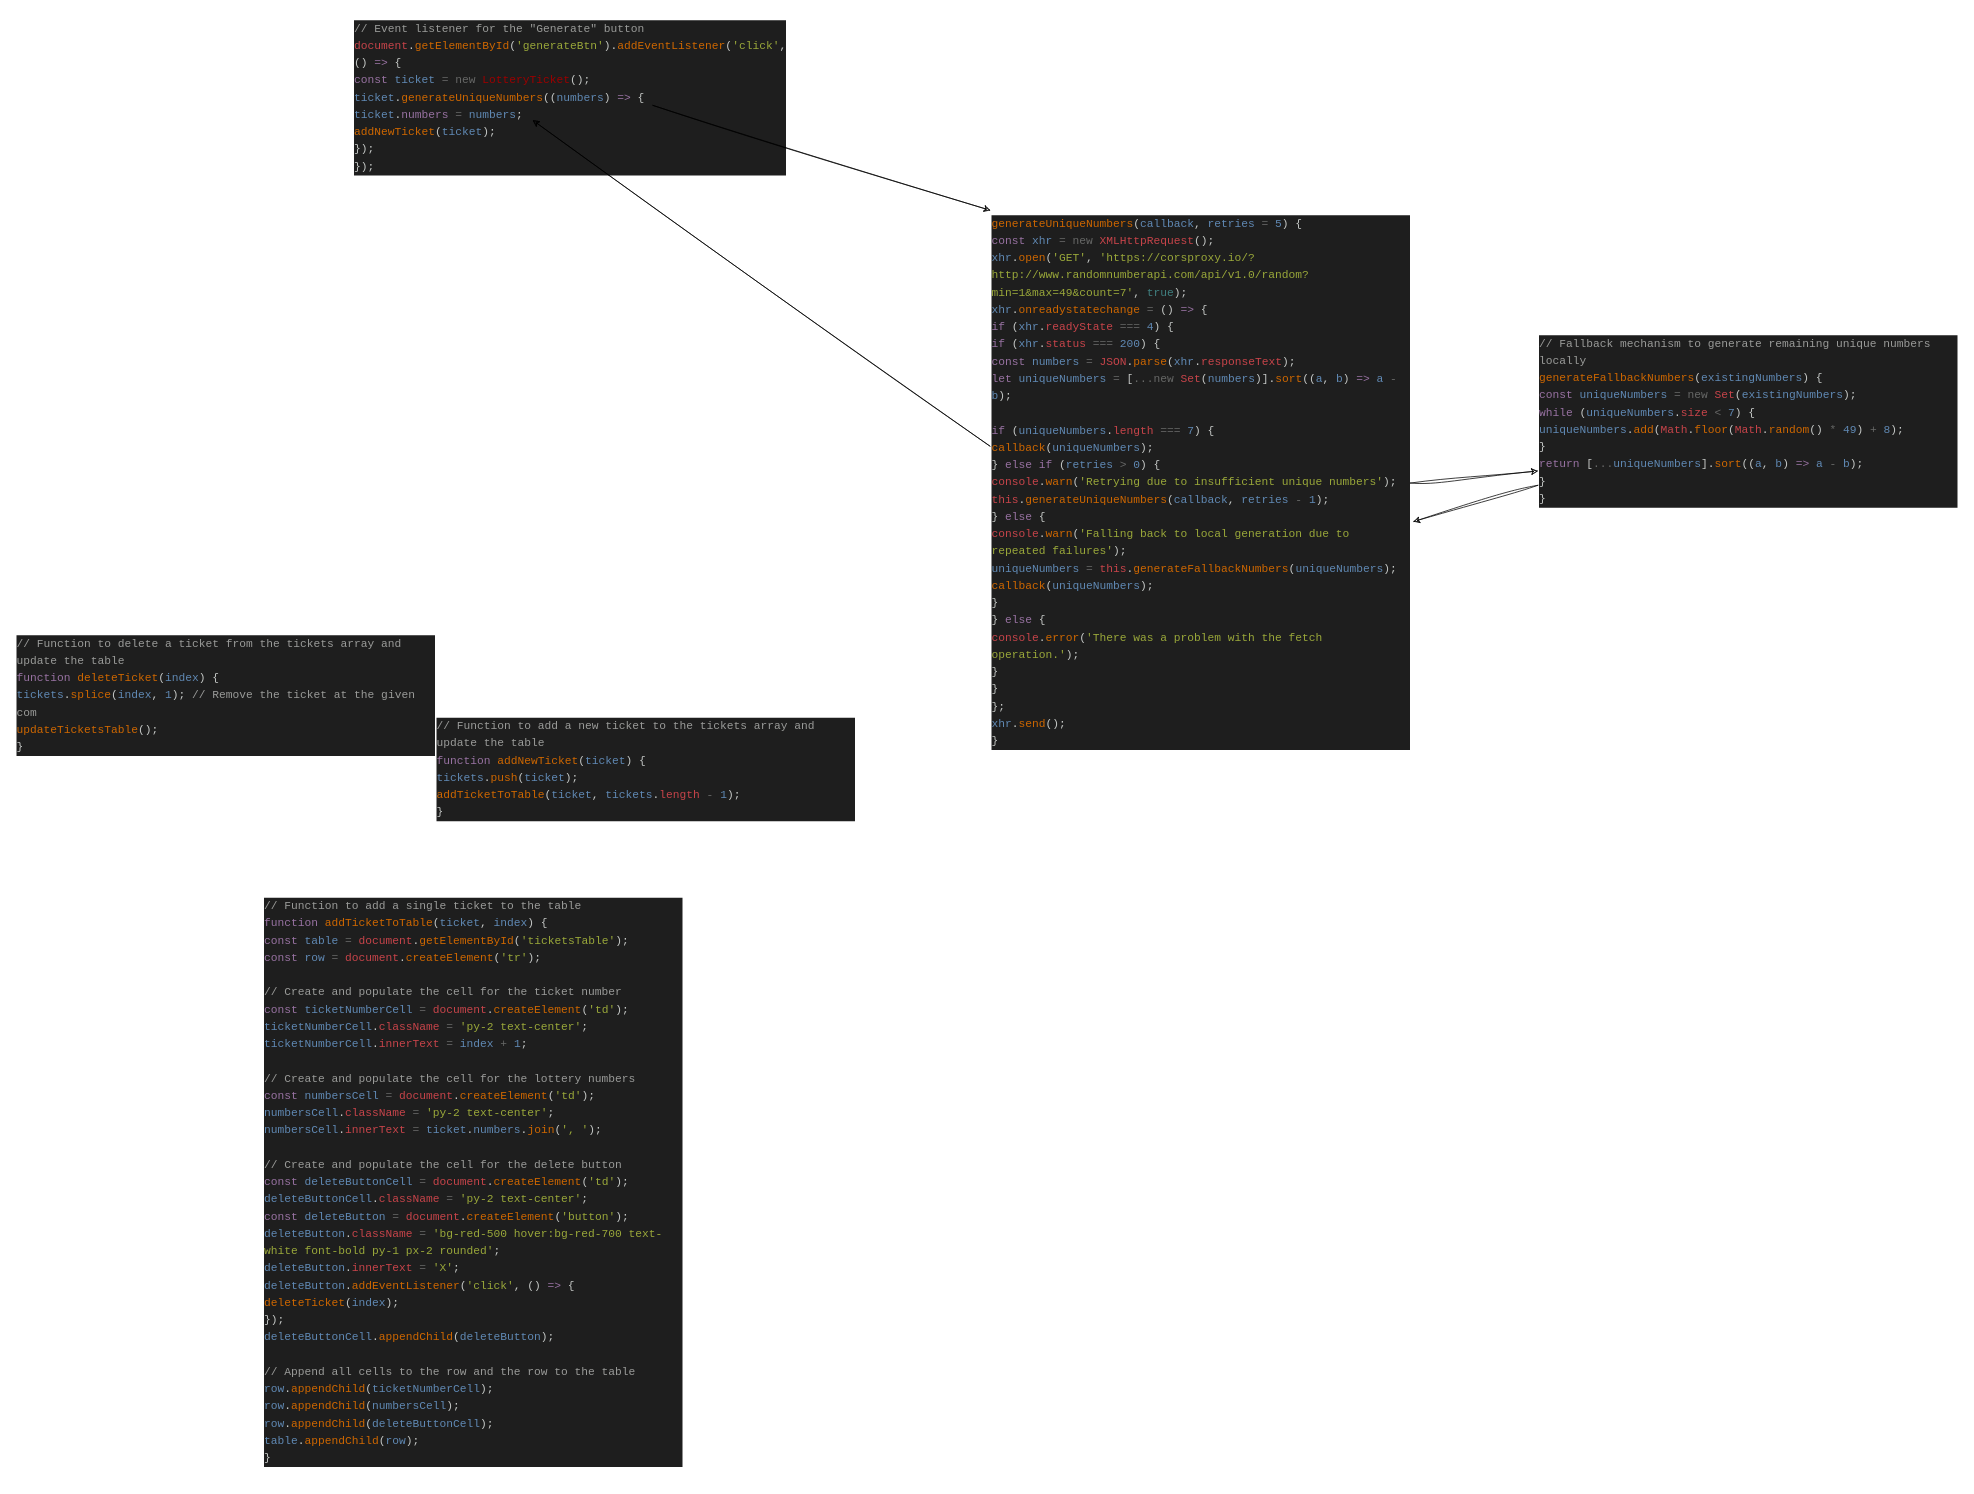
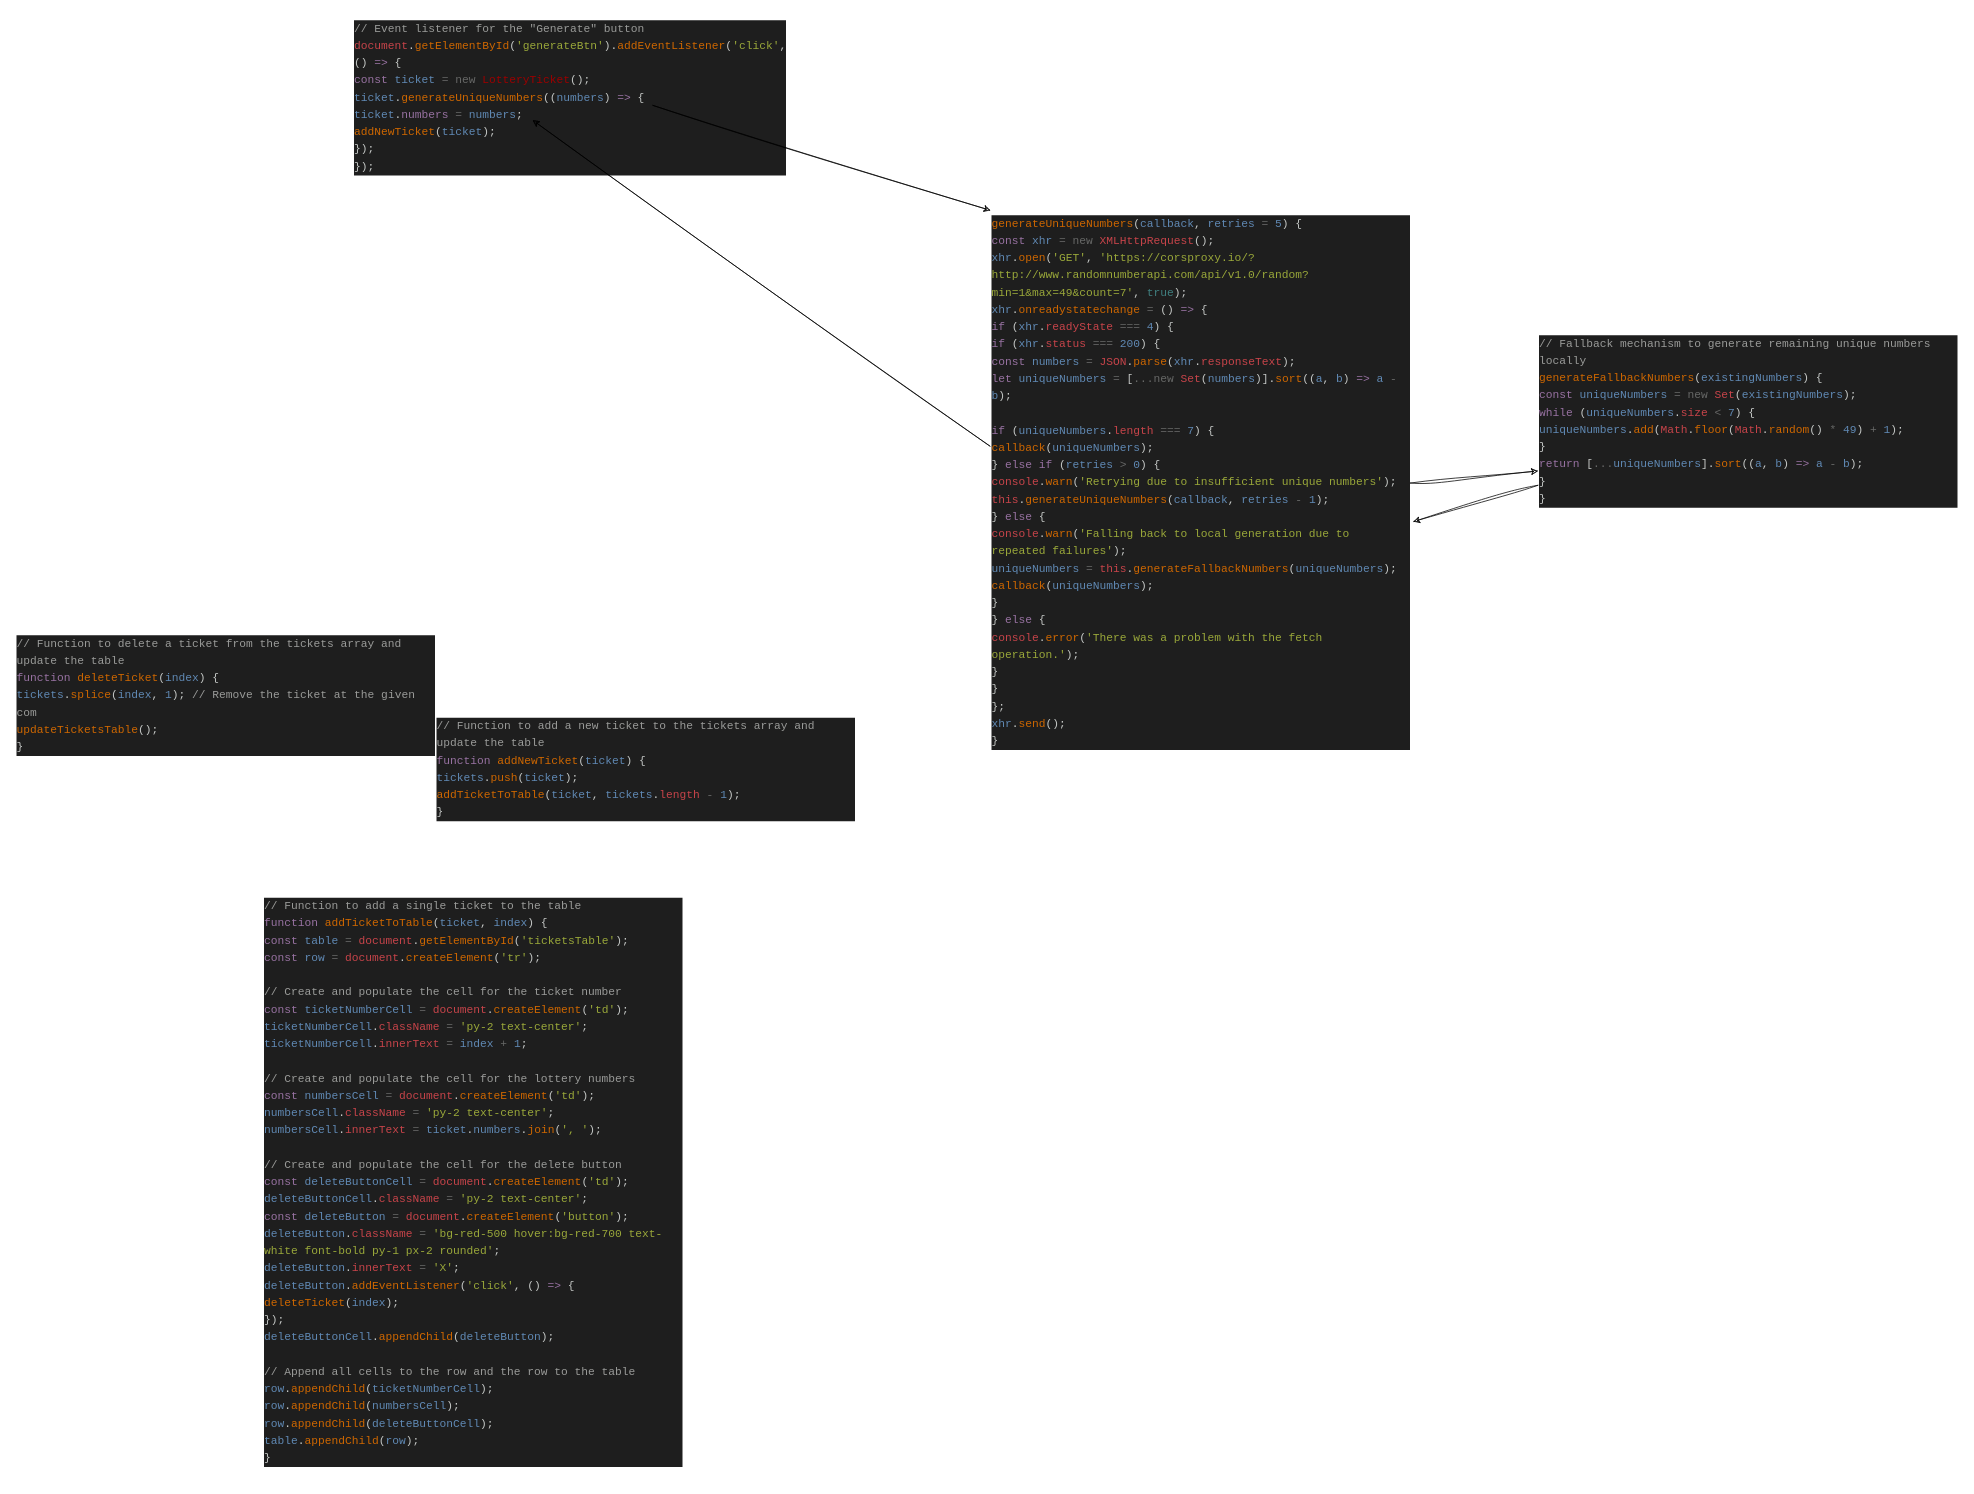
node "// Fallback mechanism to generate remaining unique numbers locally generateFallbackNumbers(existingNumbers) { const uniqueNumbers = new Set(existingNumbers); while (uniqueNumbers.size < 7) { uniqueNumbers.add(Math.floor(Math.random() * 49) + 8); } return [...uniqueNumbers].sort((a, b) => a - b); } }": label "// Fallback mechanism to generate remaining unique numbers locally generateFallbackNumbers(existingNumbers) { const uniqueNumbers = new Set(existingNumbers); while (uniqueNumbers.size < 7) { uniqueNumbers.add(Math.floor(Math.random() * 49) + 8); } return [...uniqueNumbers].sort((a, b) => a - b); } }" -> "// Fallback mechanism to generate remaining unique numbers locally generateFallbackNumbers(existingNumbers) { const uniqueNumbers = new Set(existingNumbers); while (uniqueNumbers.size < 7) { uniqueNumbers.add(Math.floor(Math.random() * 49) + 1); } return [...uniqueNumbers].sort((a, b) => a - b); } }"
